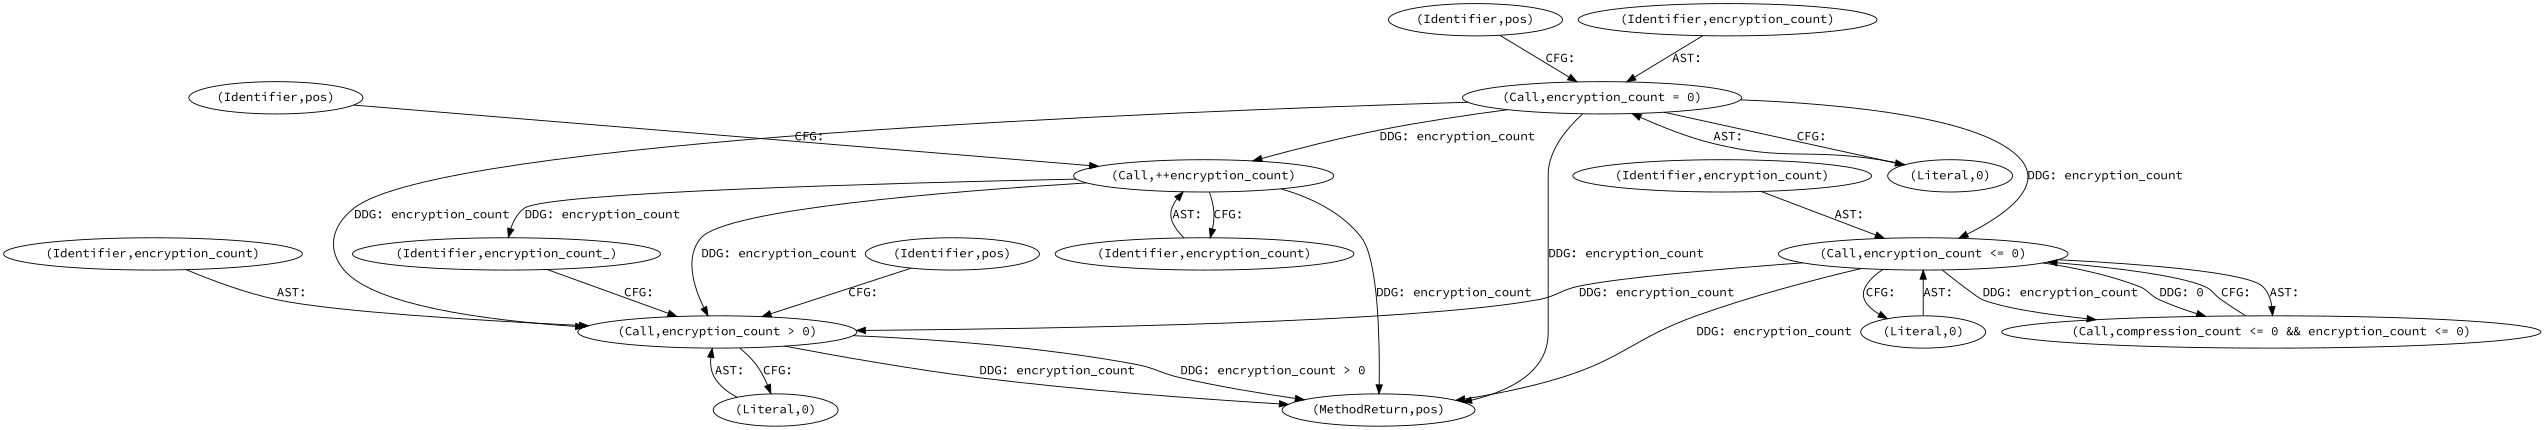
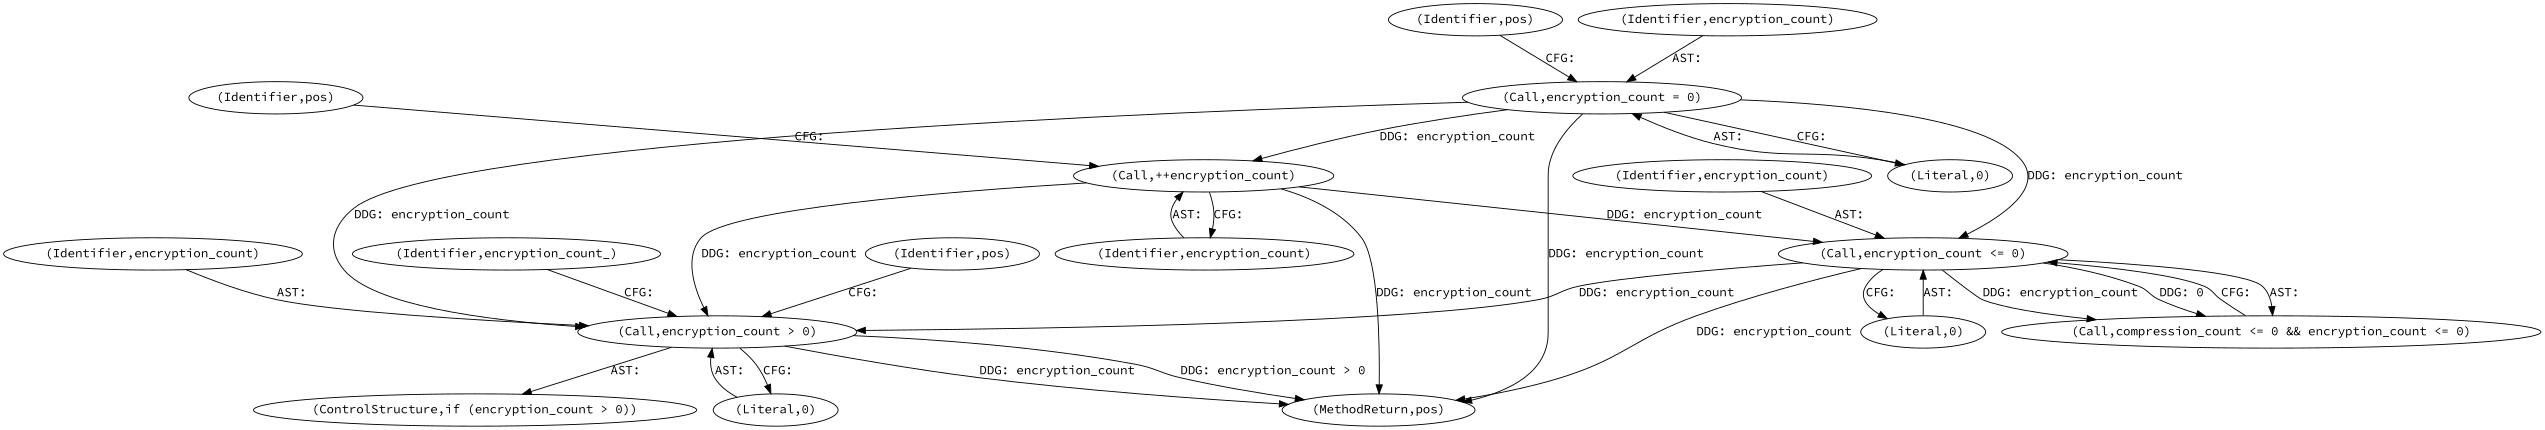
edge "(Call,++encryption_count)" -> "(Identifier,encryption_count_)": now "(Call,++encryption_count)" -> "(Call,encryption_count <= 0)"
node "(ControlStructure,if (encryption_count > 0))": added
